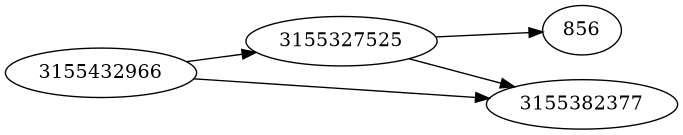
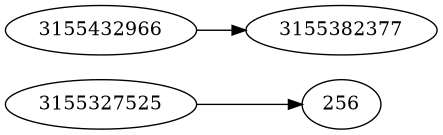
node "856": label "856" -> "256"
edge "3155432966" -> "3155327525": removed
edge "3155327525" -> "3155382377": removed
